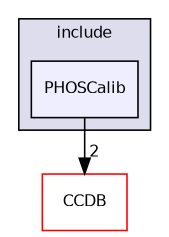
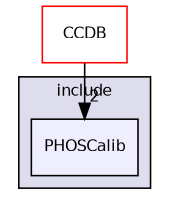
edge "PHOSCalib" -> "CCDB": reversed
